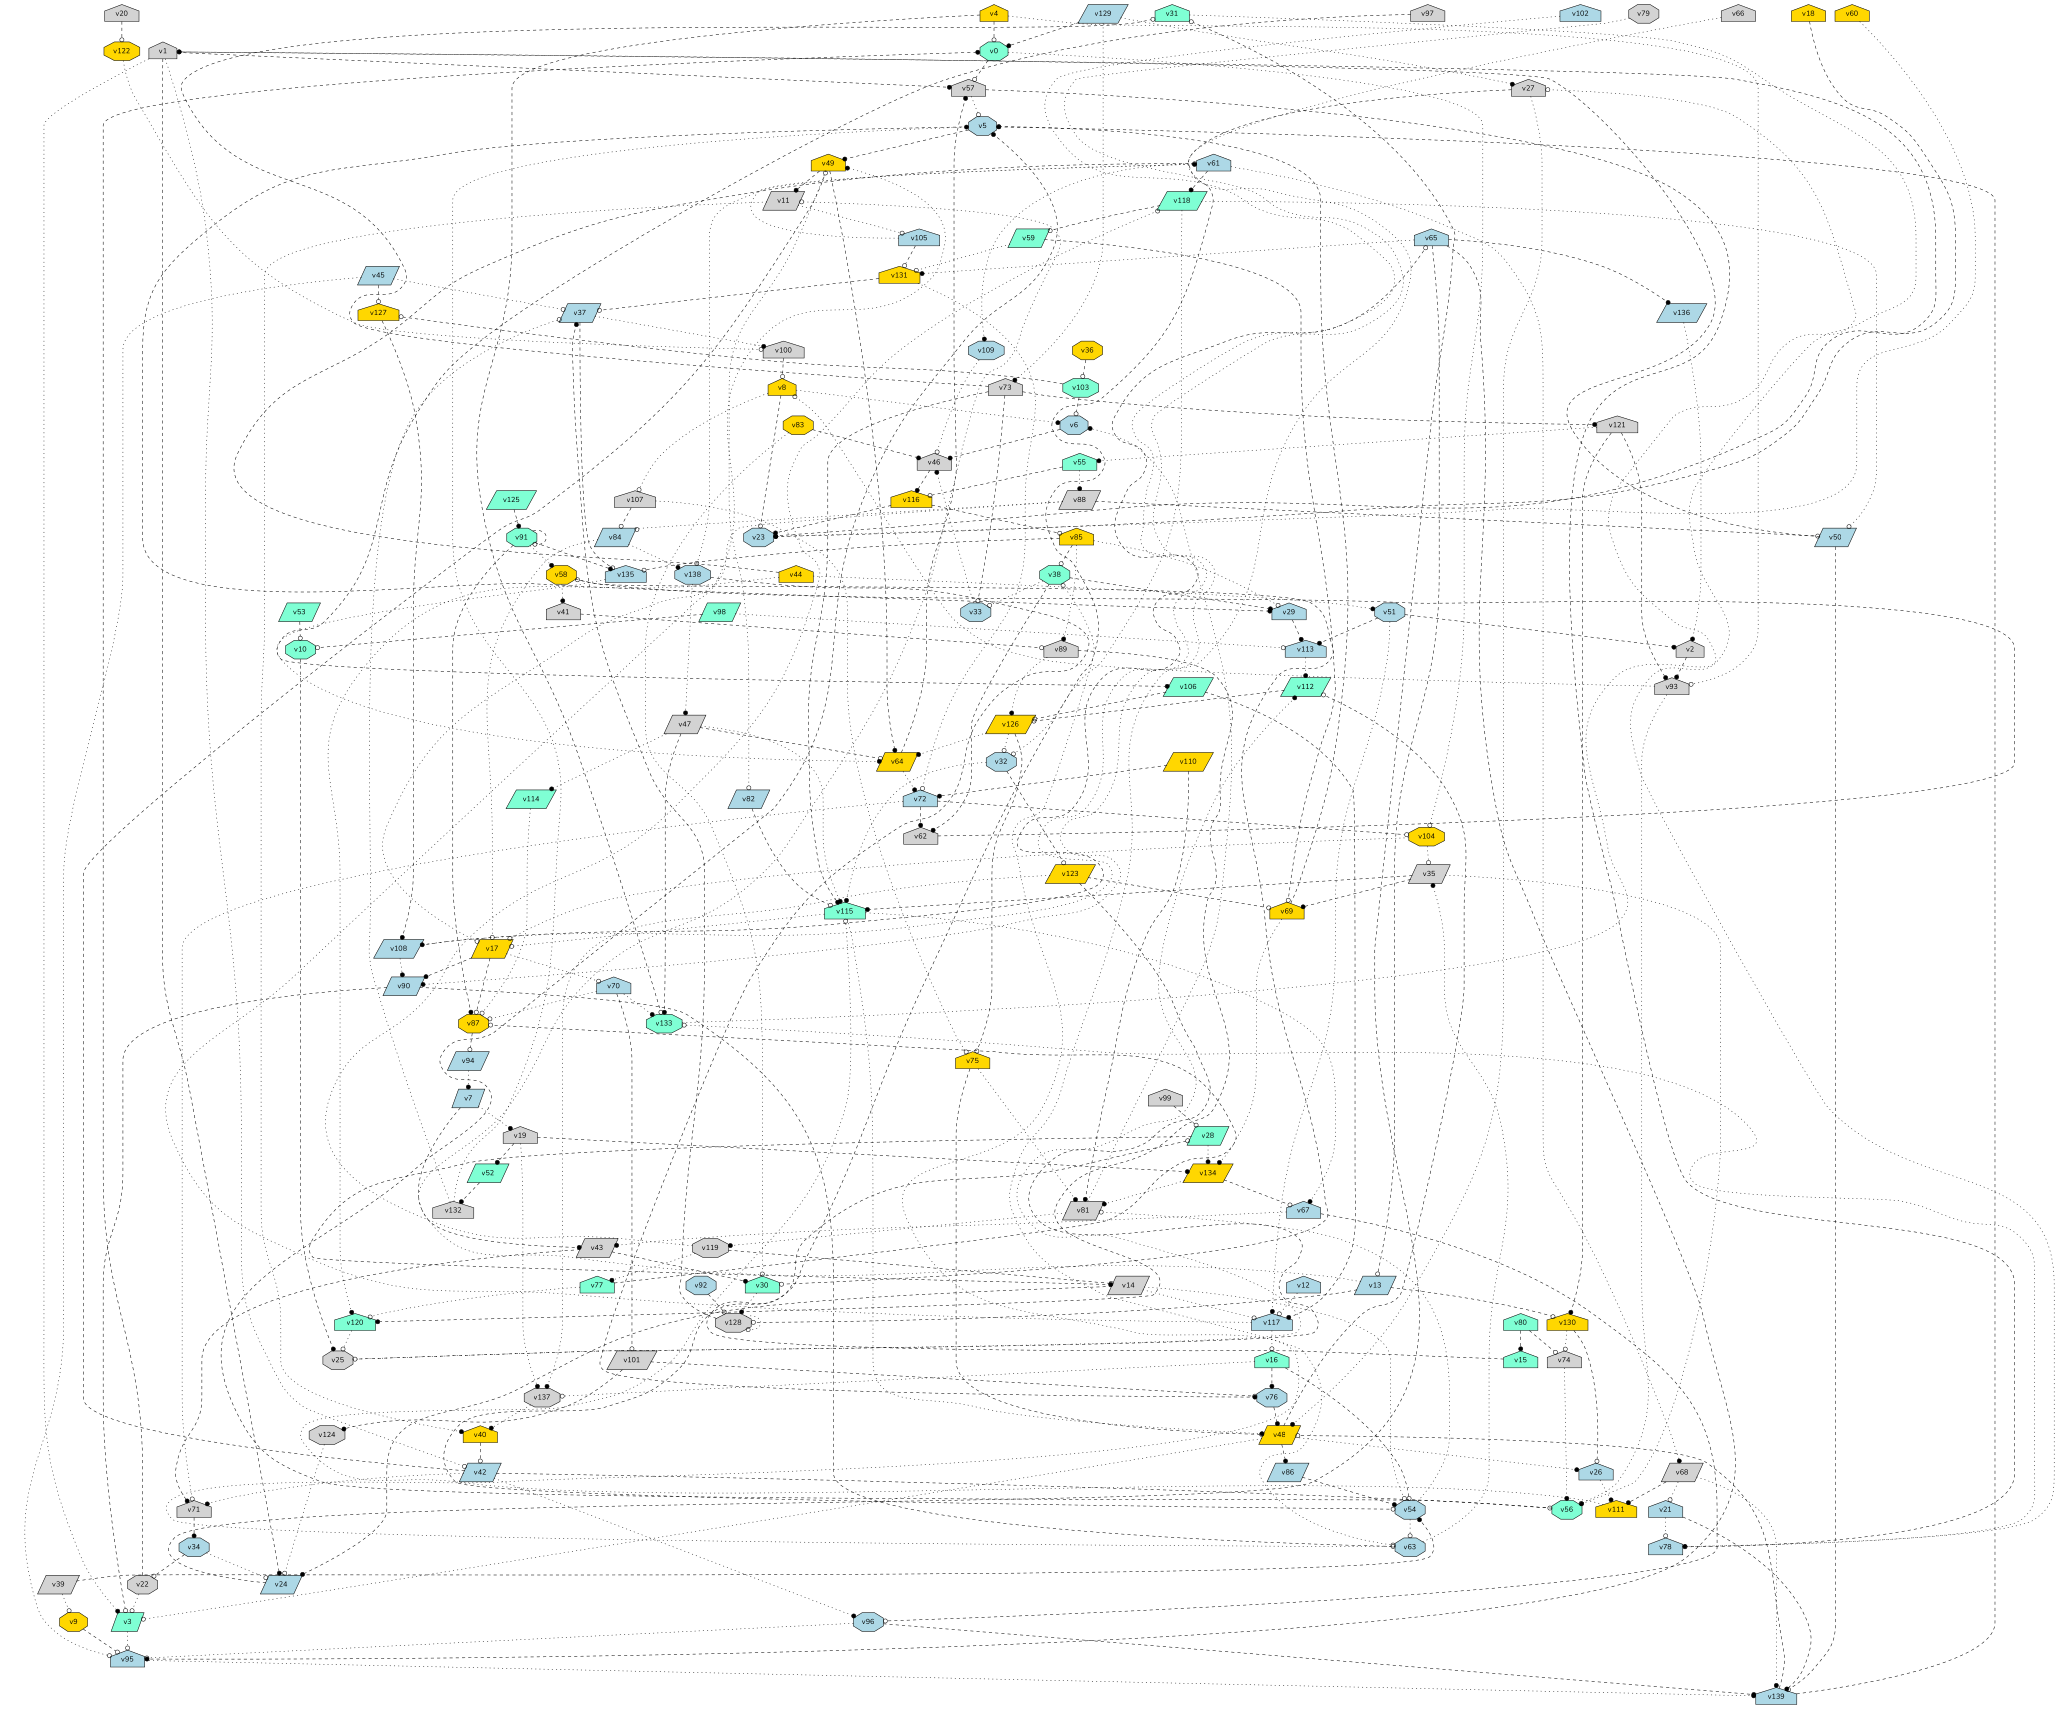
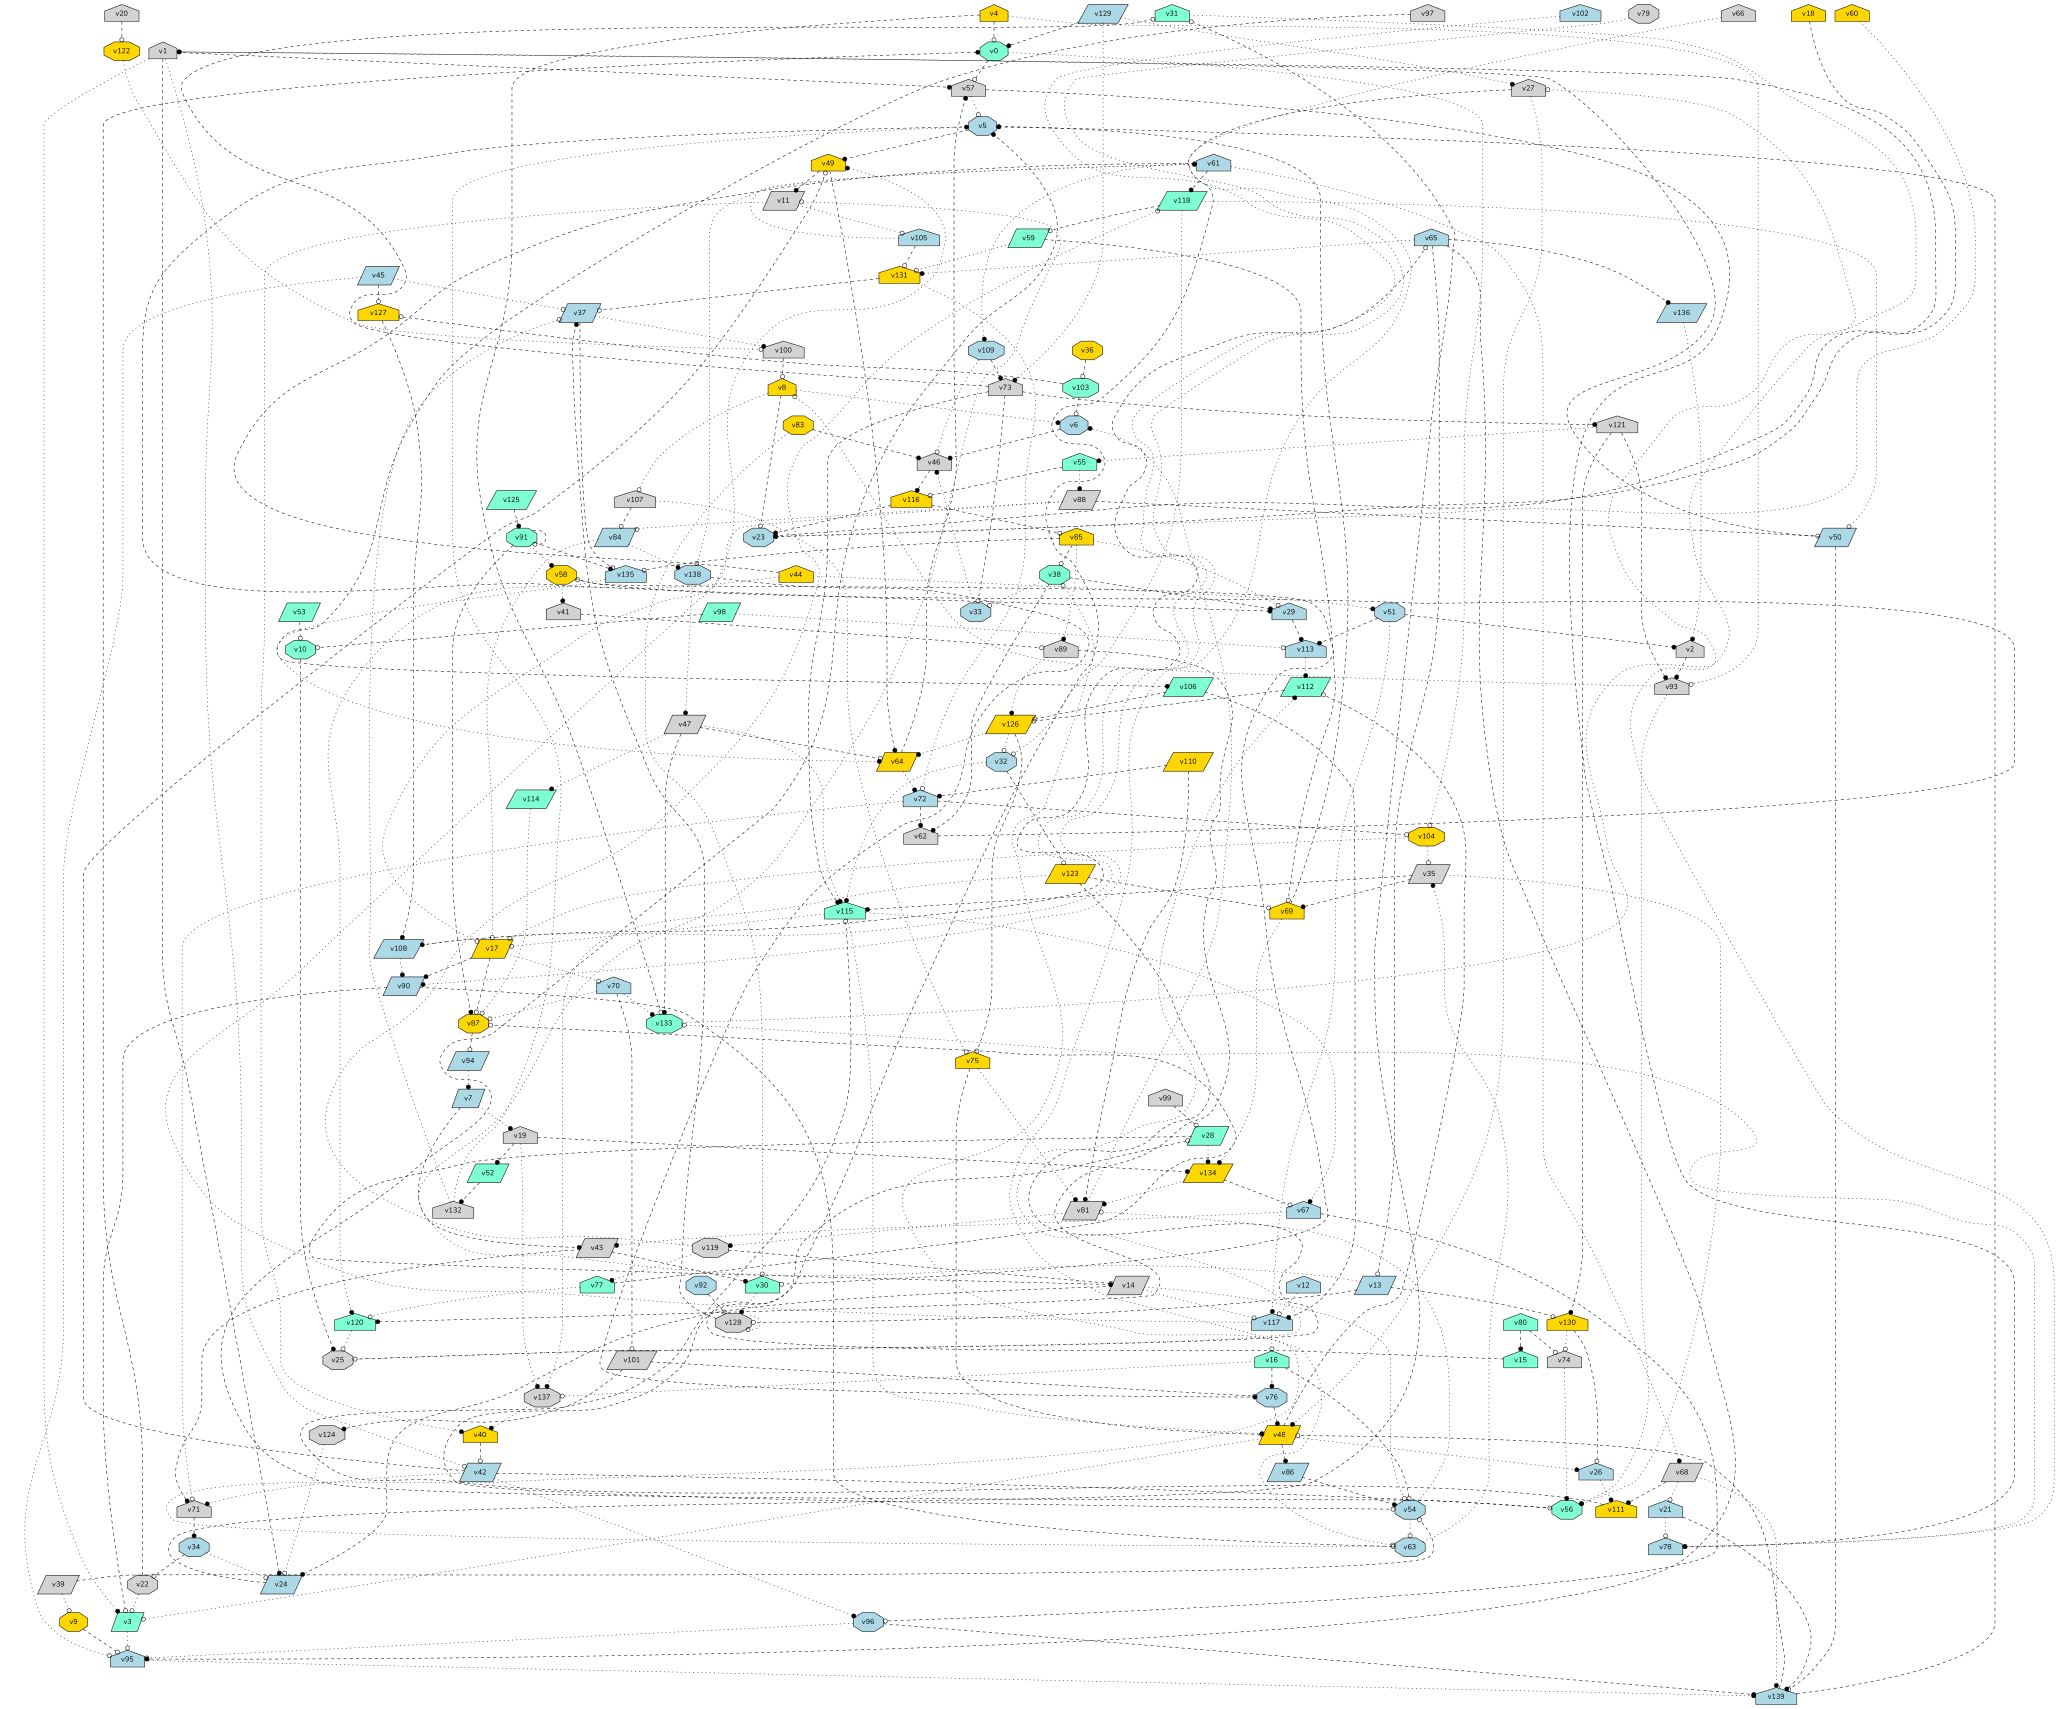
edge "v109" -> "v73": added
node "v82": removed
edge "v111" -> "v115": style dotted -> dashed
edge "v39" -> "v54": arrowhead dot -> odot
